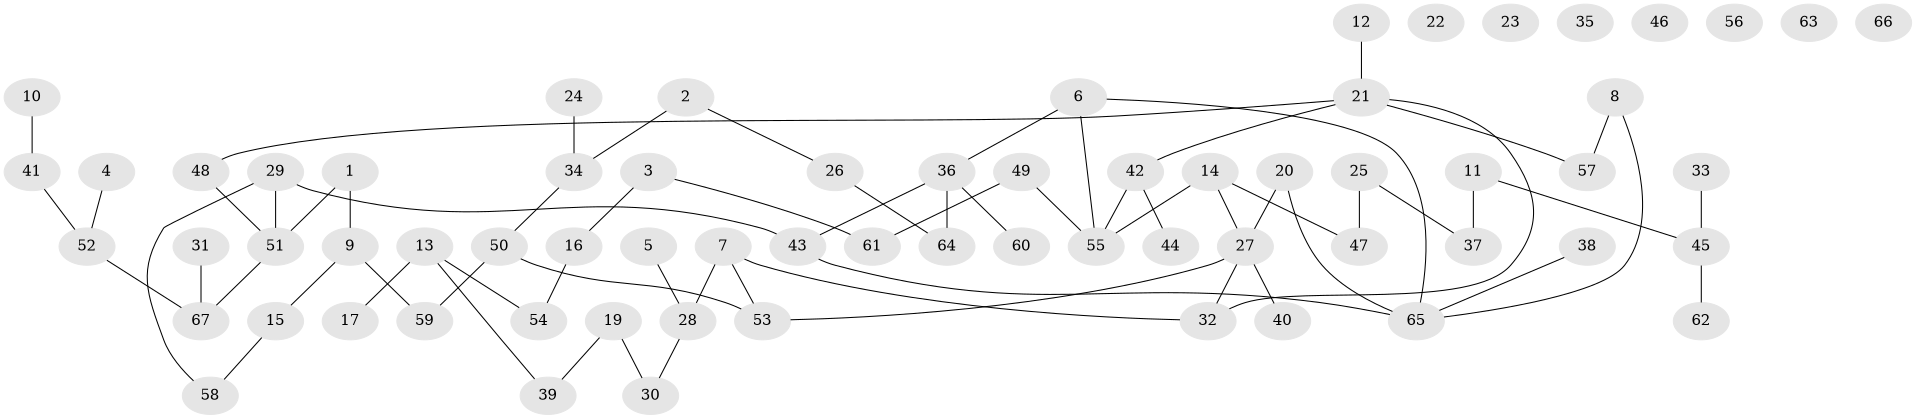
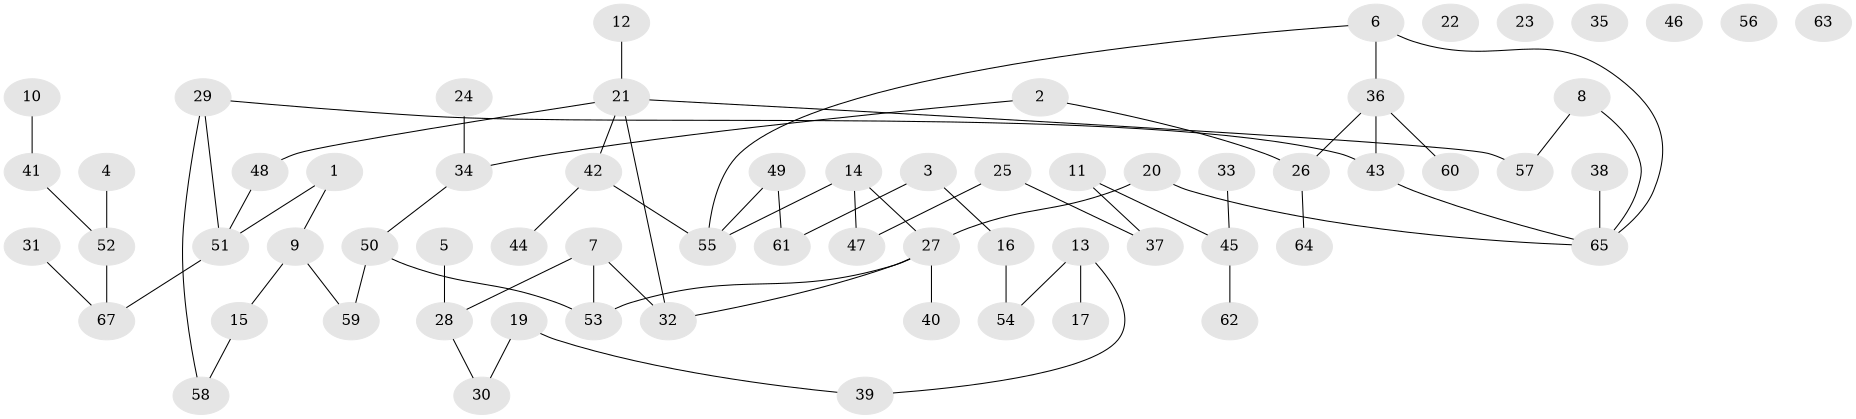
node "66": removed
edge "36" -- "64": now "36" -- "26"
